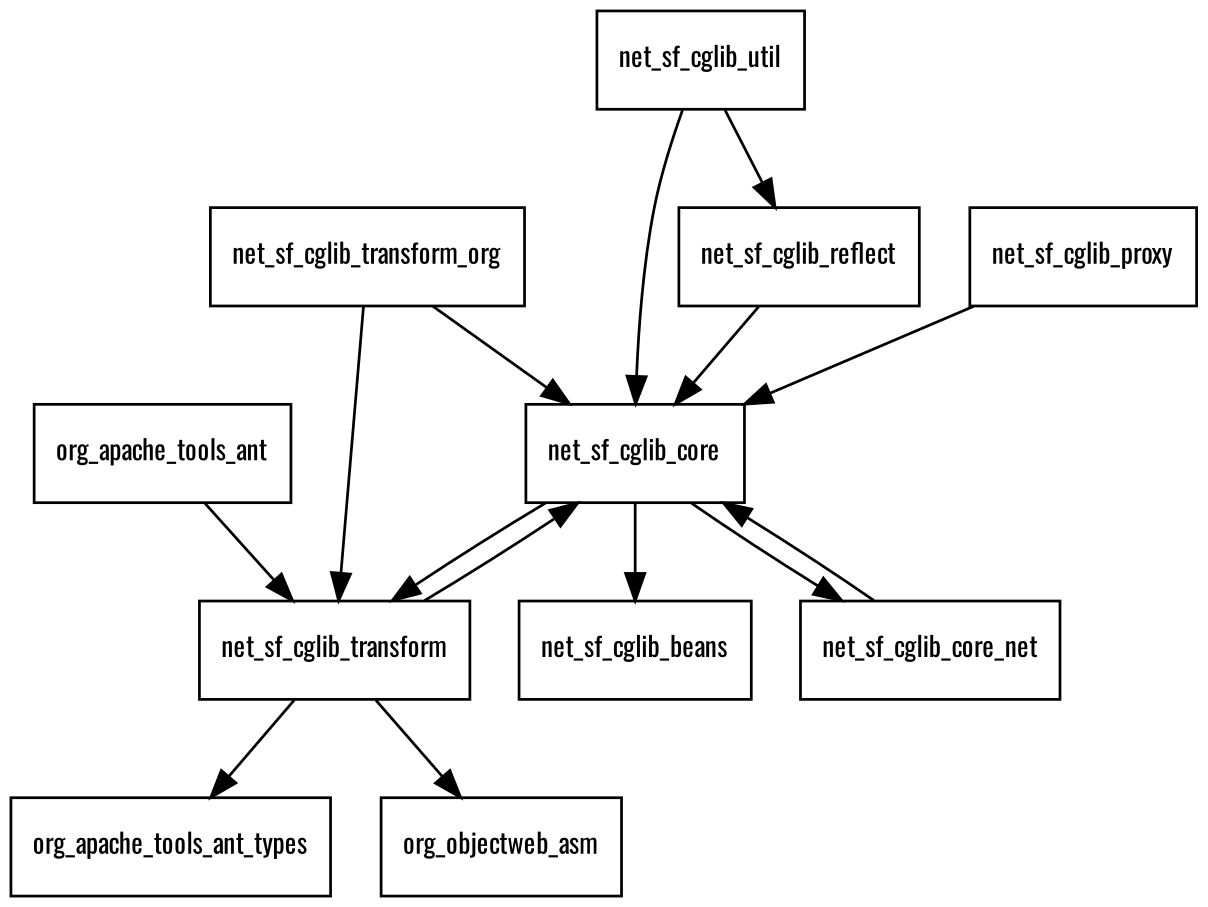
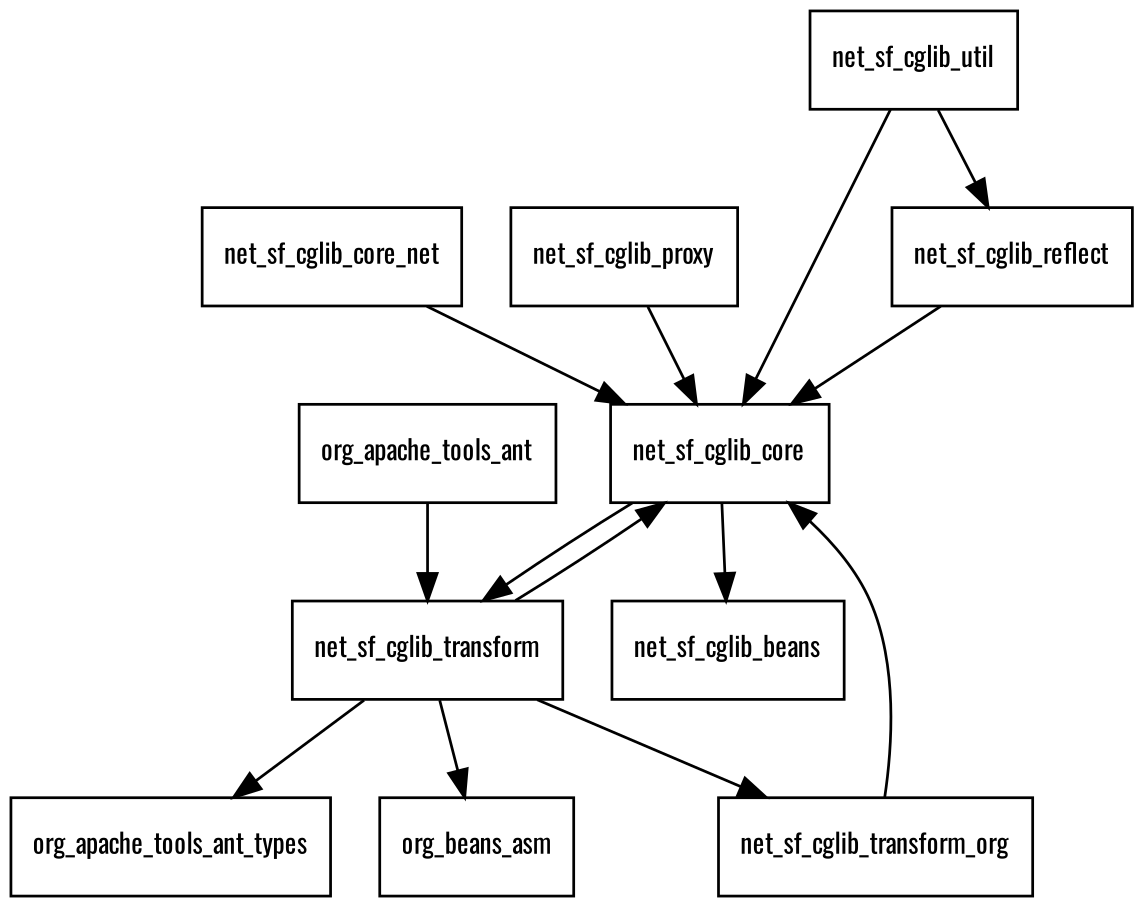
edge "net_sf_cglib_transform_org" -> "net_sf_cglib_transform": reversed
edge "net_sf_cglib_core" -> "net_sf_cglib_core_net": removed
node "org_objectweb_asm": label "org_objectweb_asm" -> "org_beans_asm"
